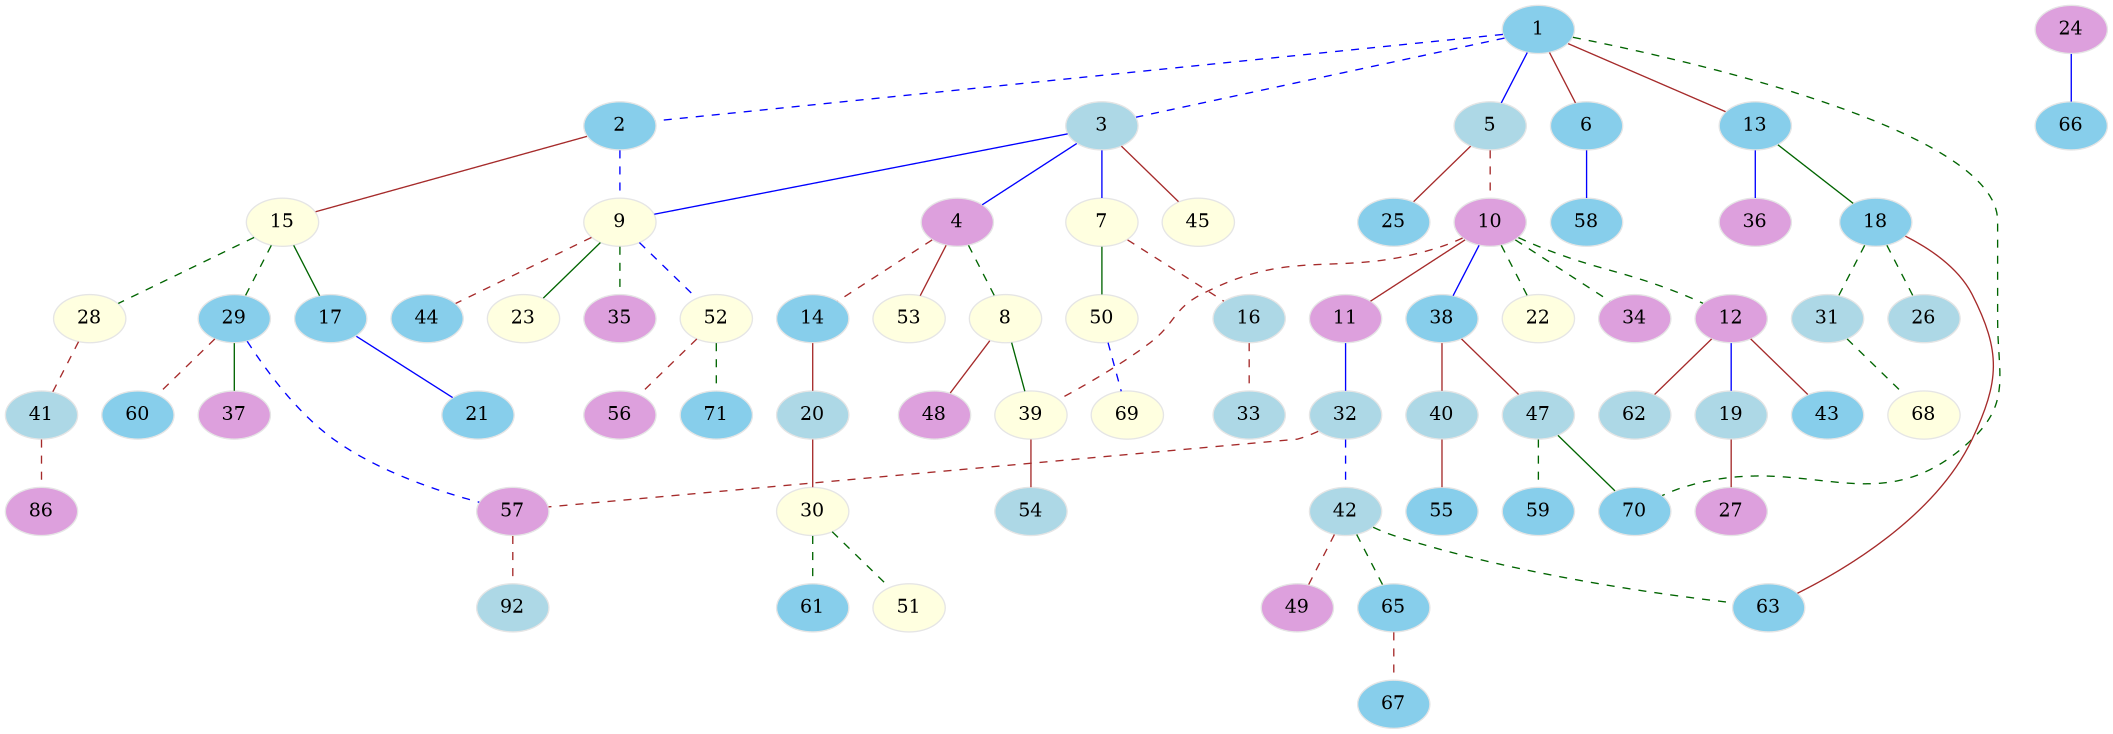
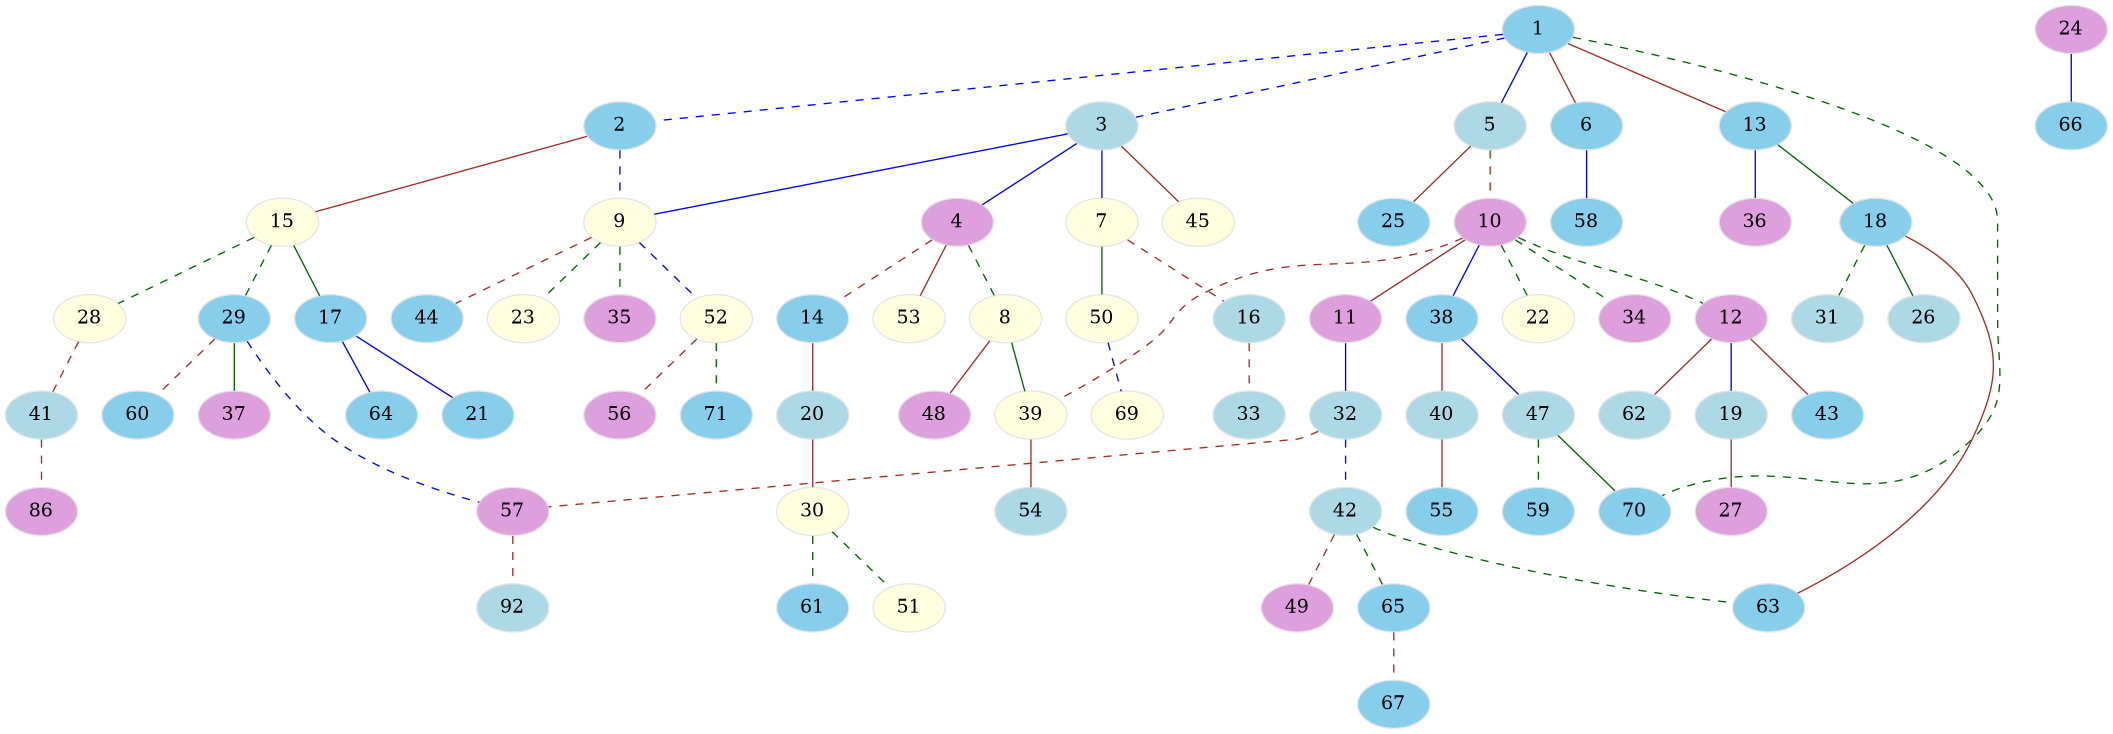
edge "9" -- "23": style solid -> dashed
edge "18" -- "26": style dashed -> solid
edge "38" -- "47": color brown -> blue
node "64": added
node "68": removed
